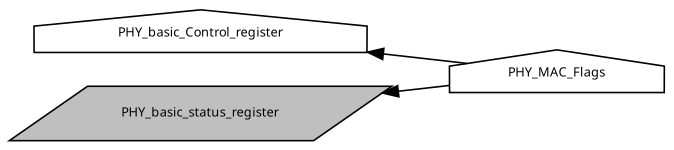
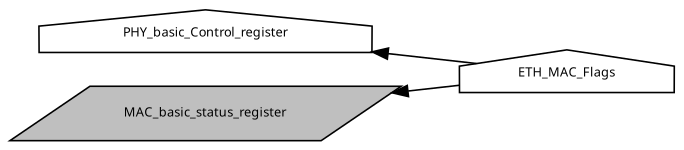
node "PHY_MAC_Flags": label "PHY_MAC_Flags" -> "ETH_MAC_Flags"
node "PHY_basic_status_register": label "PHY_basic_status_register" -> "MAC_basic_status_register"
